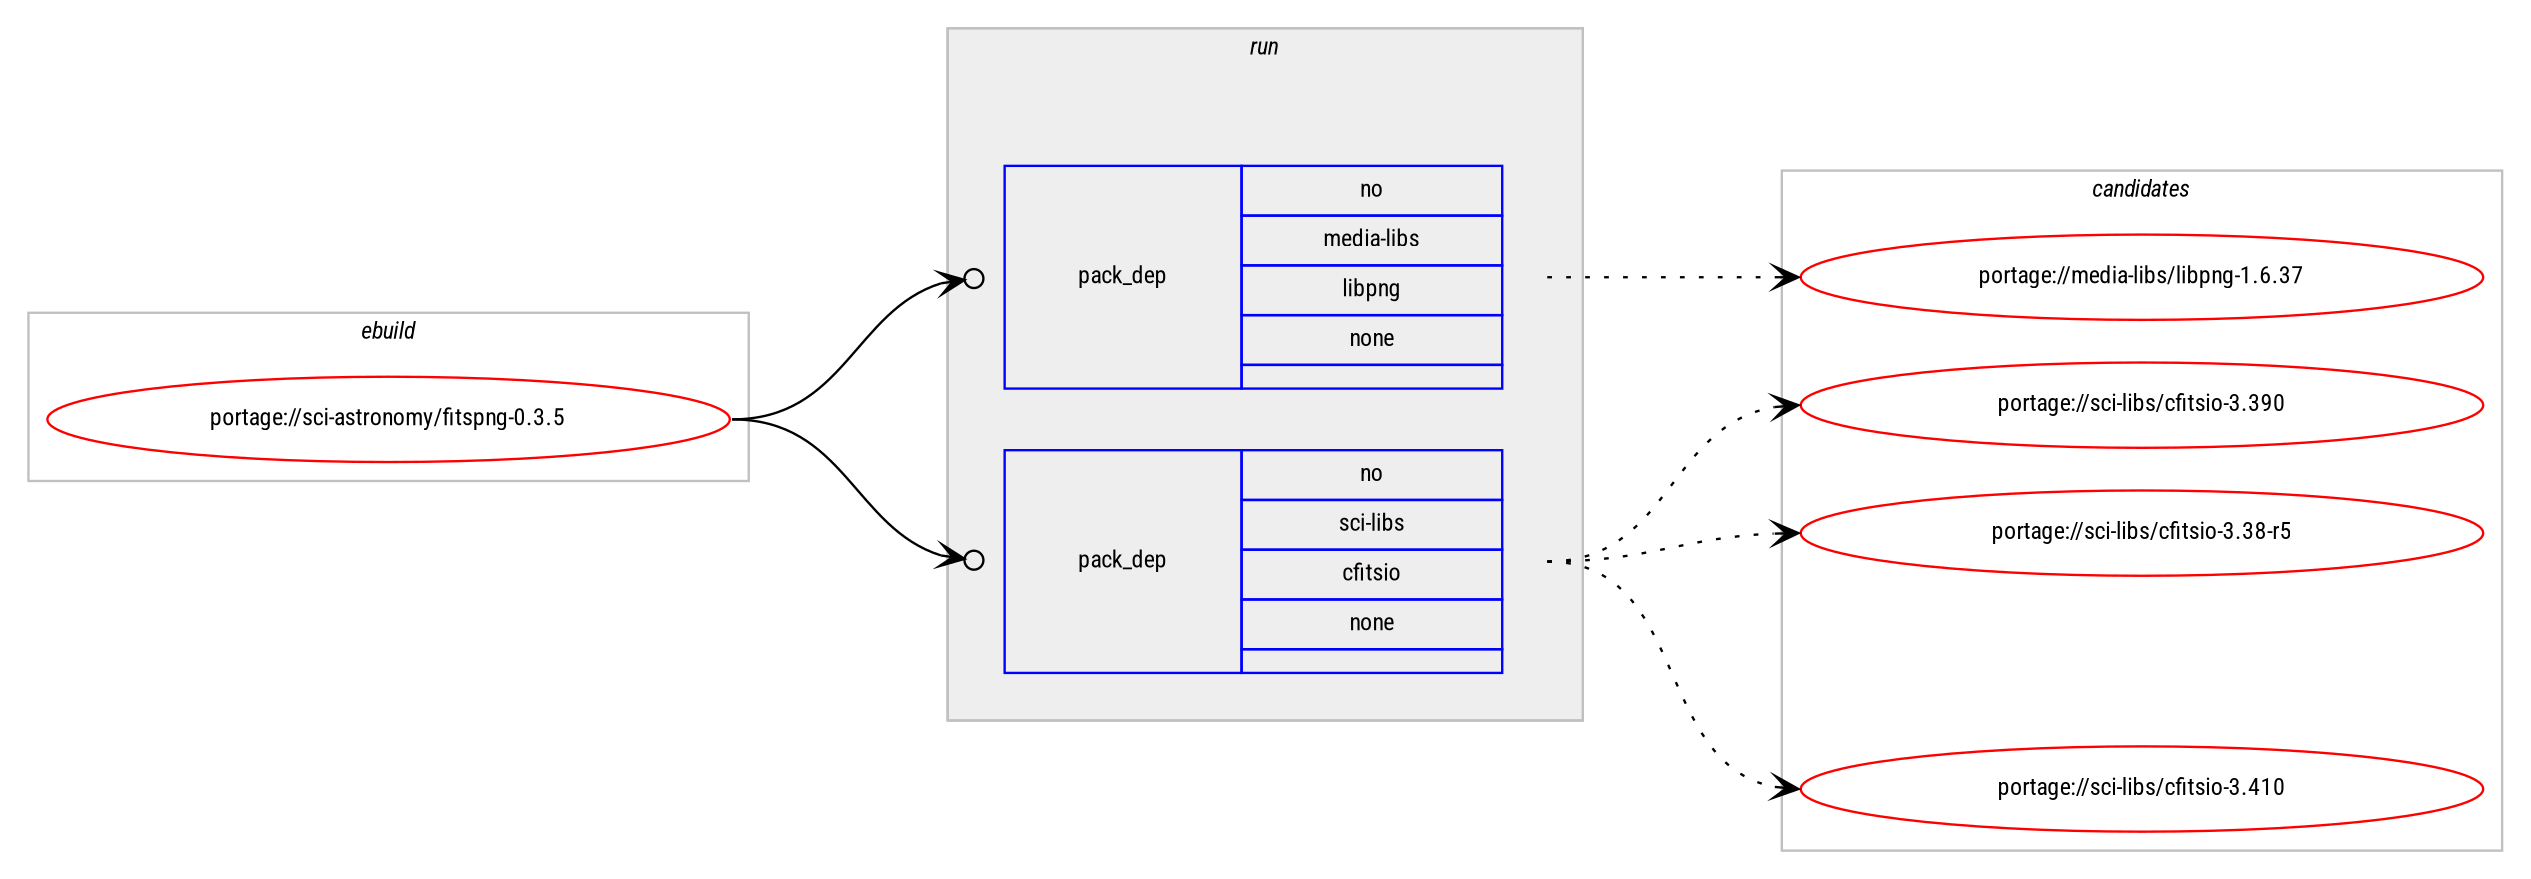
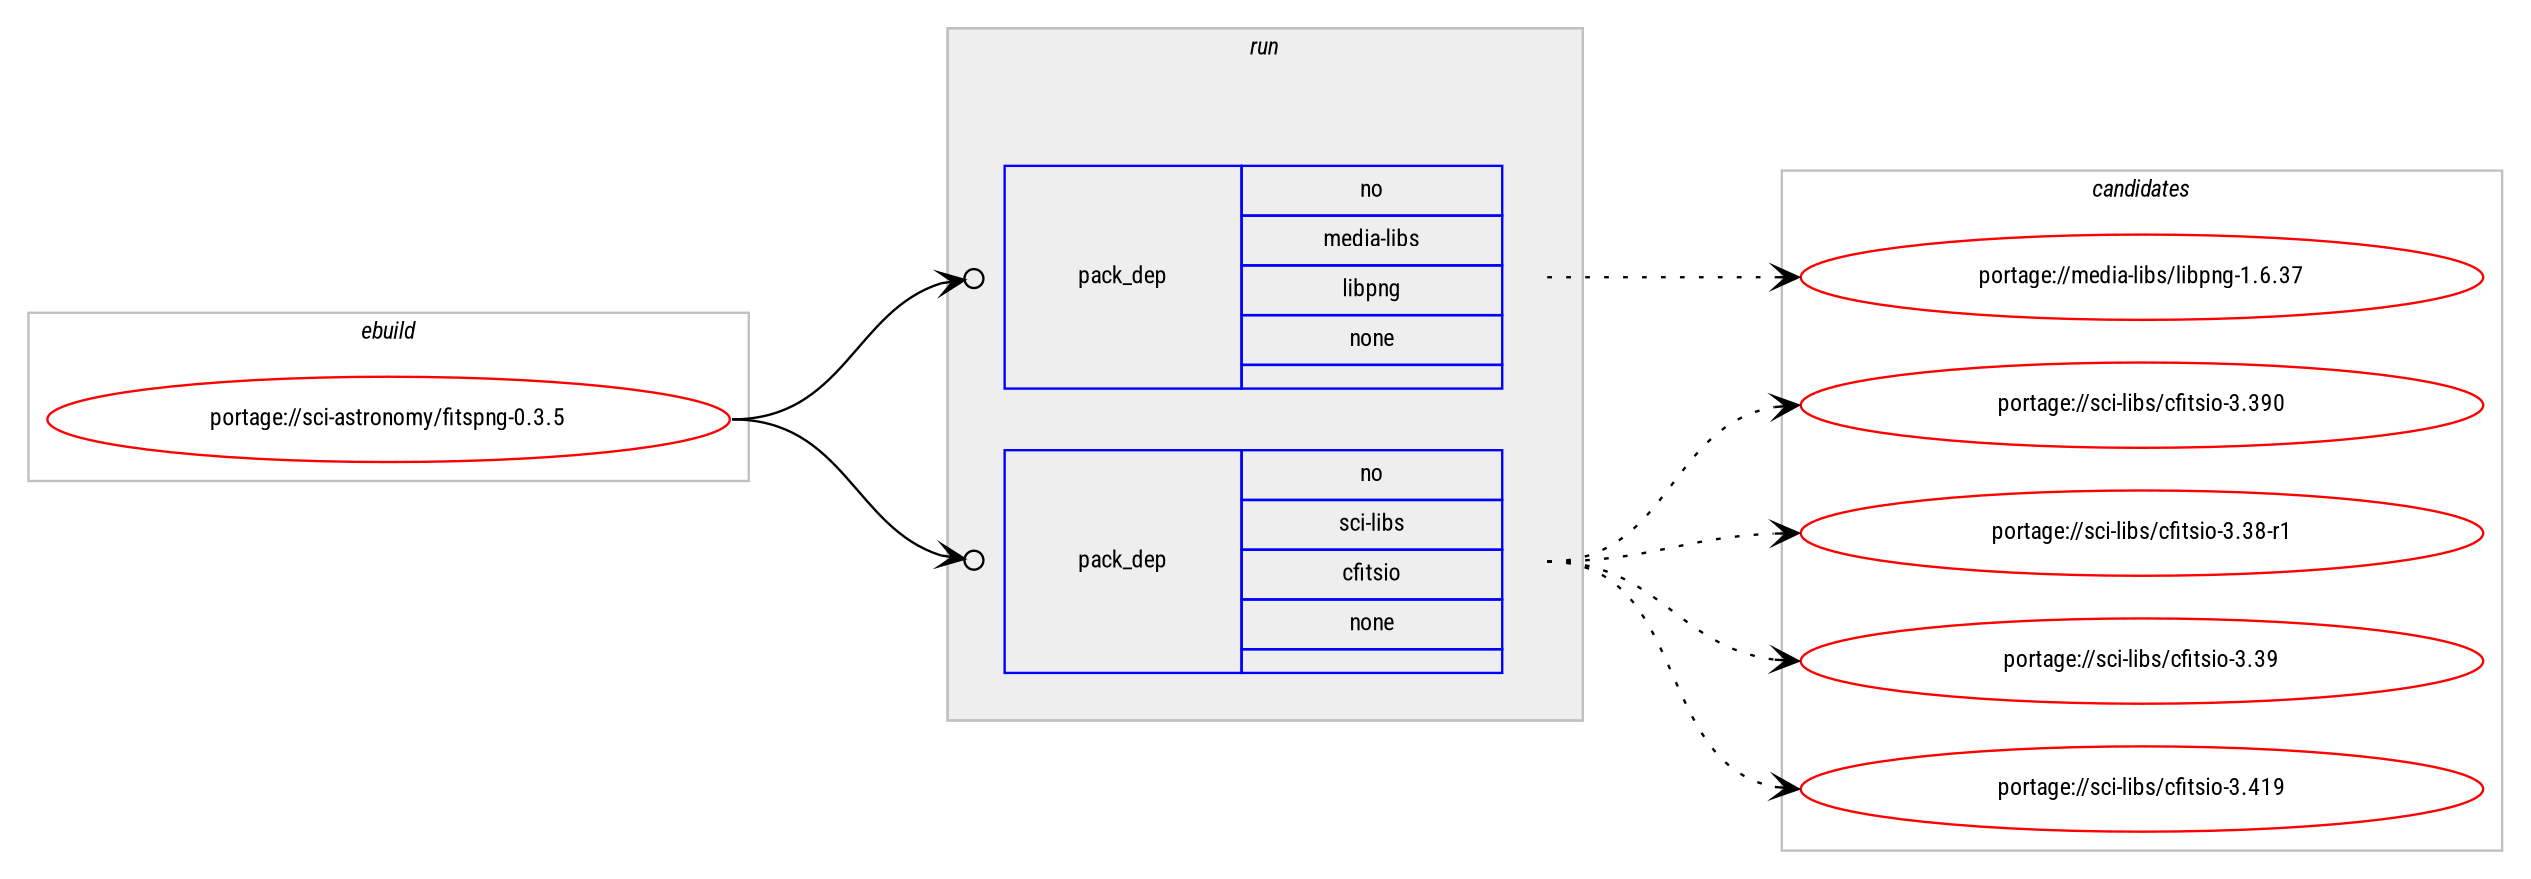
node "portage://sci-libs/cfitsio-3.38-r5": label "portage://sci-libs/cfitsio-3.38-r5" -> "portage://sci-libs/cfitsio-3.38-r1"
node "portage://sci-libs/cfitsio-3.39": added
node "portage://sci-libs/cfitsio-3.410": label "portage://sci-libs/cfitsio-3.410" -> "portage://sci-libs/cfitsio-3.419"
